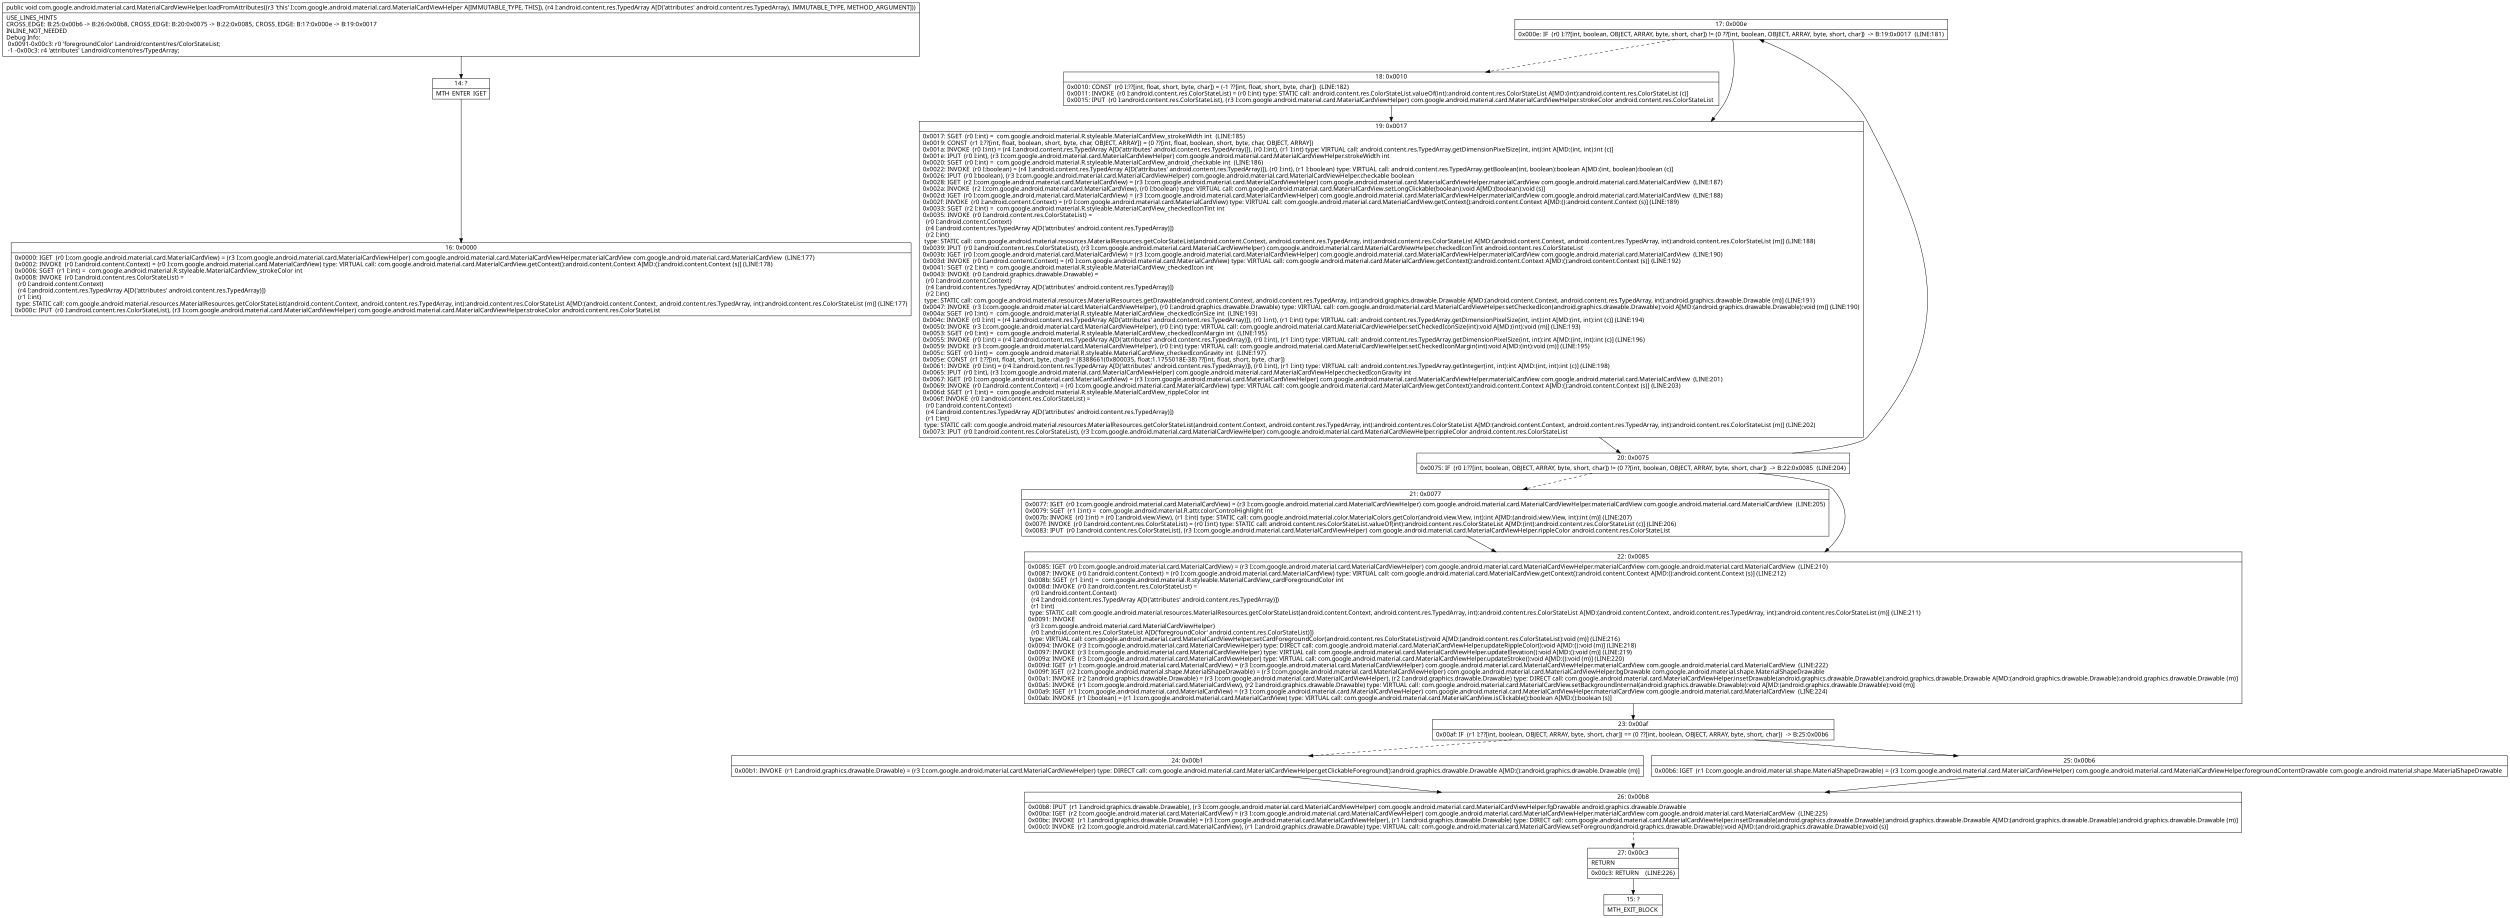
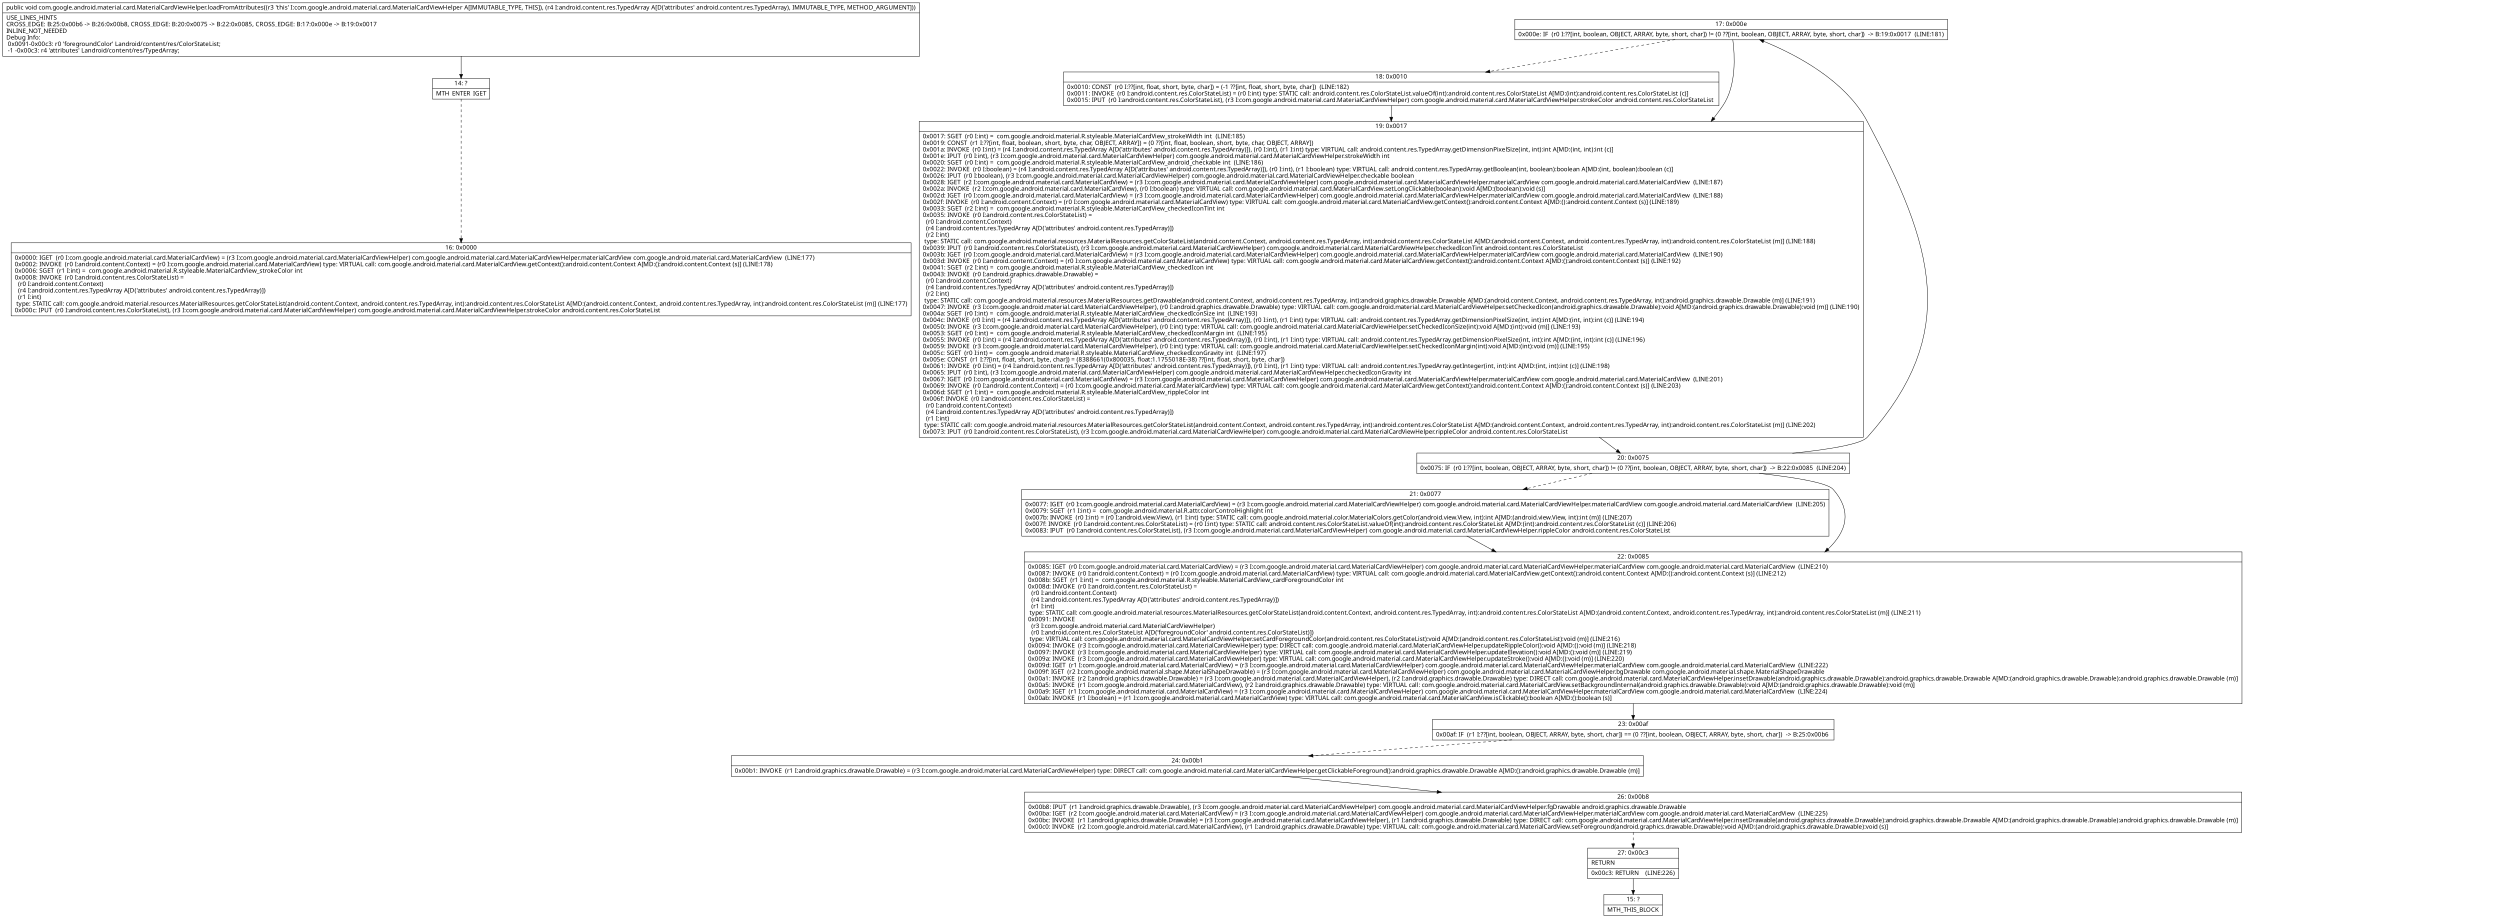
edge "14: ?" -> "16: 0x0000": style solid -> dashed
node "25: 0x00b6": removed
node "15: ?": text "MTH_EXIT_BLOCK" -> "MTH_THIS_BLOCK"
